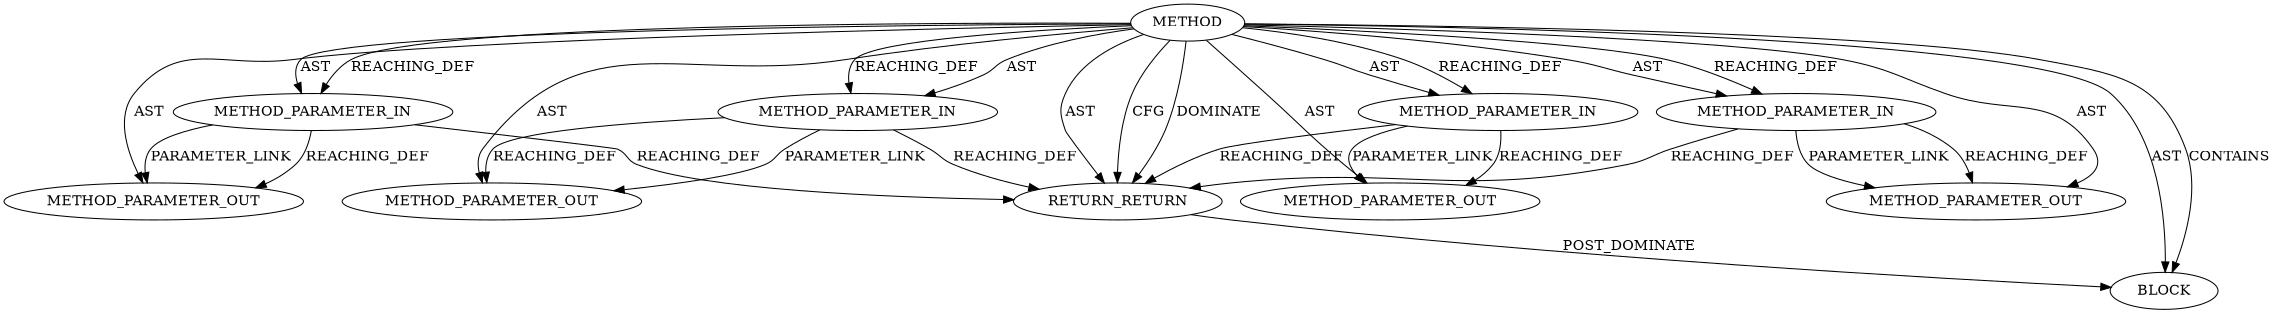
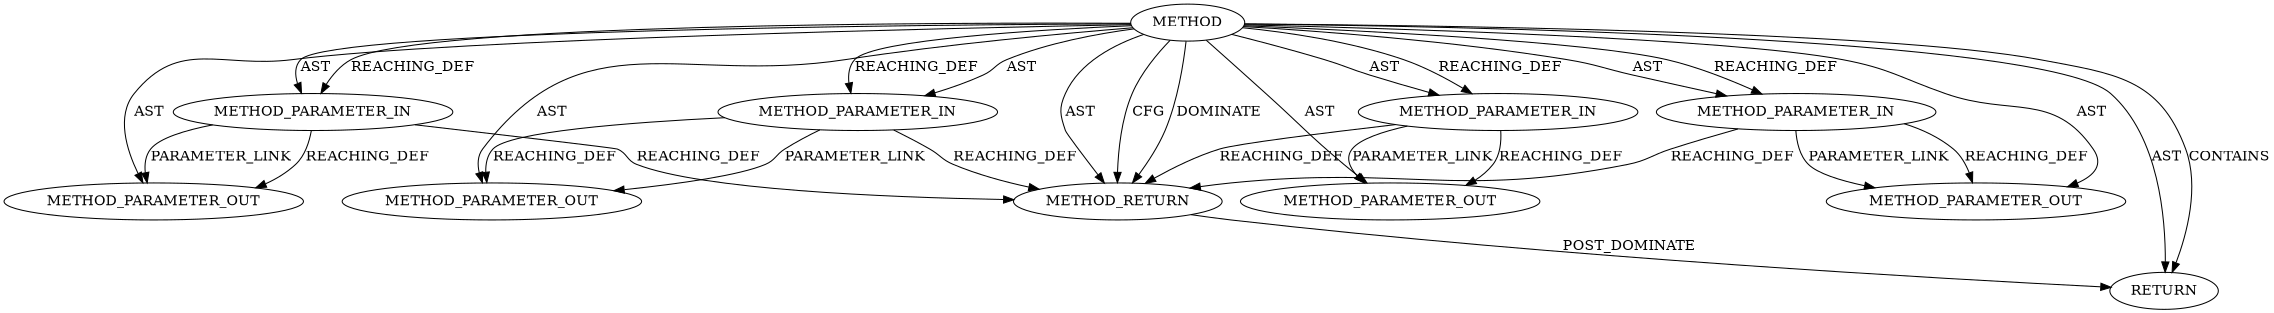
node "RETURN_RETURN": label "RETURN_RETURN" -> "METHOD_RETURN"
node "BLOCK": label "BLOCK" -> "RETURN"
